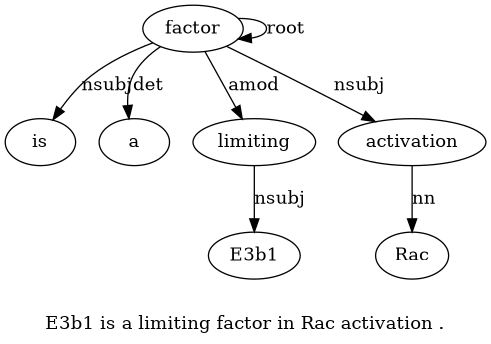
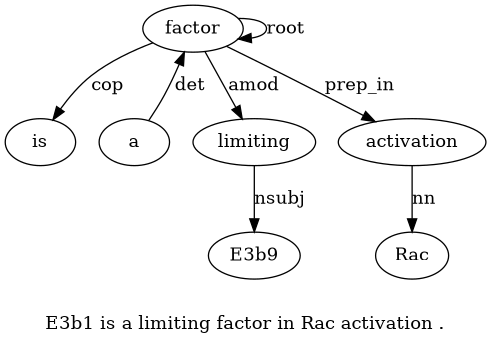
edge "factor" -> "a": reversed
edge "factor" -> "is": label "nsubj" -> "cop"
edge "factor" -> "activation": label "nsubj" -> "prep_in"
node "E3b1": label "E3b1" -> "E3b9"
